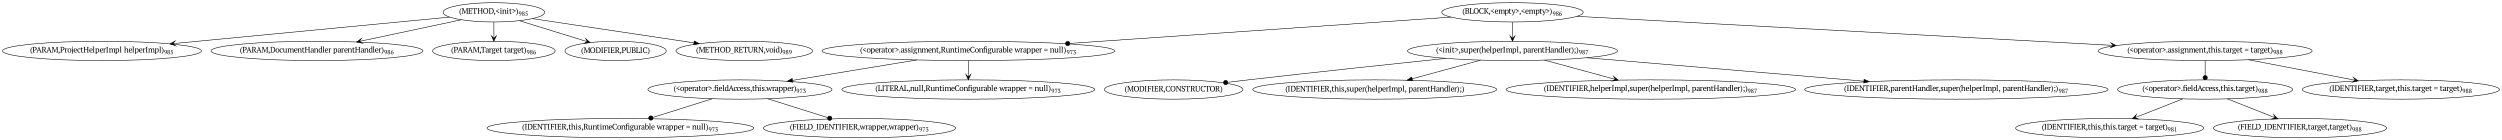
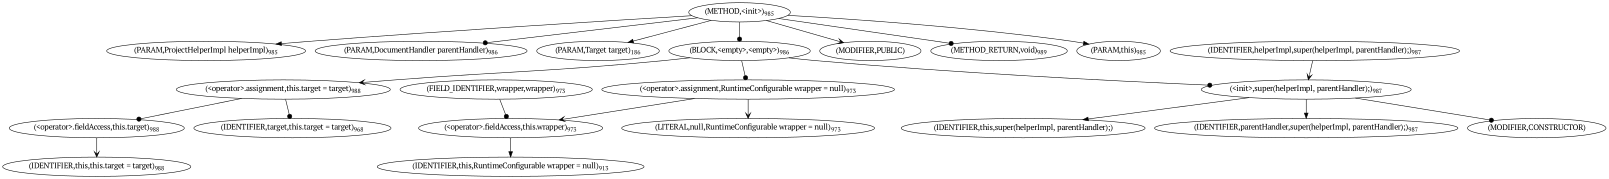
edge "(METHOD,<init>)" -> "(PARAM,Target target)": arrowhead vee -> normal
edge "(BLOCK,<empty>,<empty>)" -> "(<init>,super(helperImpl, parentHandler);)": arrowhead vee -> dot
edge "(METHOD,<init>)" -> "(PARAM,ProjectHelperImpl helperImpl)": arrowhead vee -> normal
edge "(METHOD,<init>)" -> "(PARAM,DocumentHandler parentHandler)": arrowhead vee -> dot
edge "(METHOD,<init>)" -> "(BLOCK,<empty>,<empty>)": added
edge "(METHOD,<init>)" -> "(METHOD_RETURN,void)": arrowhead normal -> dot
node "(PARAM,Target target)": text "986" -> "186"
node "(PARAM,this)": added
edge "(<init>,super(helperImpl, parentHandler);)" -> "(IDENTIFIER,helperImpl,super(helperImpl, parentHandler);)": reversed
edge "(<operator>.assignment,RuntimeConfigurable wrapper = null)" -> "(<operator>.fieldAccess,this.wrapper)": arrowhead normal -> vee
edge "(<operator>.assignment,this.target = target)" -> "(IDENTIFIER,target,this.target = target)": arrowhead vee -> dot
node "(IDENTIFIER,target,this.target = target)": text "988" -> "968"
edge "(<operator>.fieldAccess,this.wrapper)" -> "(IDENTIFIER,this,RuntimeConfigurable wrapper = null)": arrowhead dot -> normal
edge "(<operator>.fieldAccess,this.wrapper)" -> "(FIELD_IDENTIFIER,wrapper,wrapper)": reversed
node "(IDENTIFIER,this,RuntimeConfigurable wrapper = null)": text "973" -> "913"
node "(IDENTIFIER,this,this.target = target)": text "981" -> "988"
node "(FIELD_IDENTIFIER,target,target)": removed
